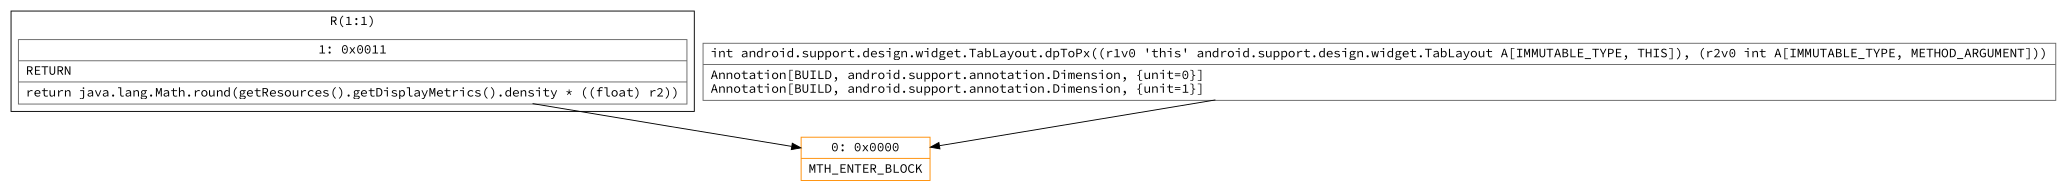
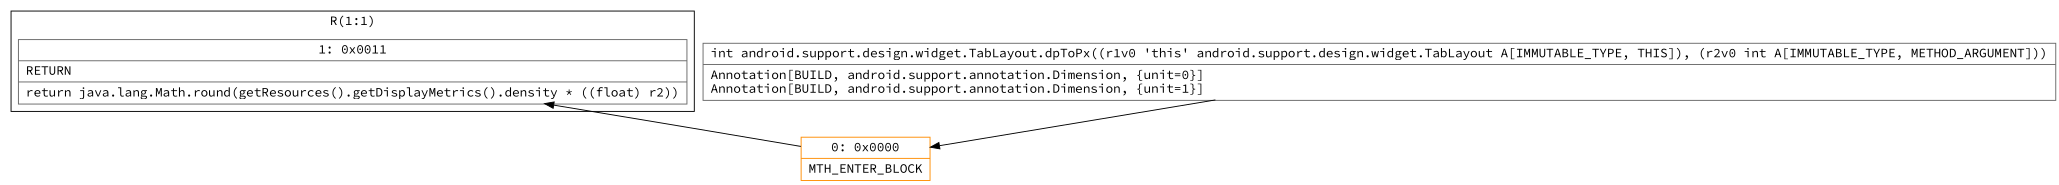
edge "1: 0x0011" -> "0: 0x0000": reversed
